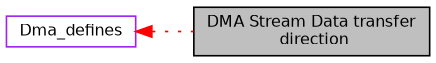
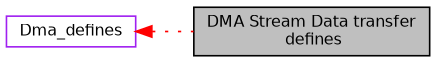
node "DMA Stream Data transfer direction": label "DMA Stream Data transfer direction" -> "DMA Stream Data transfer defines"
